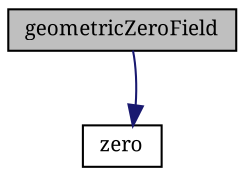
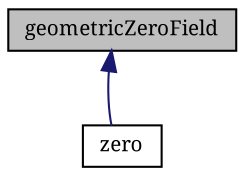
edge "geometricZeroField" -> "zero": reversed
